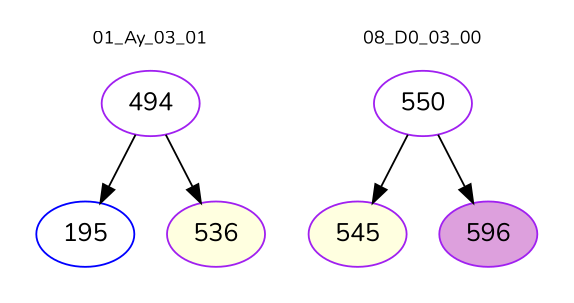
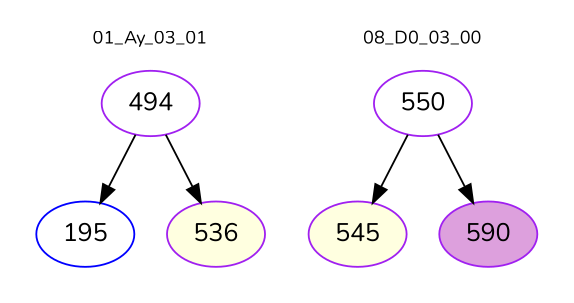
node "596": label "596" -> "590"
